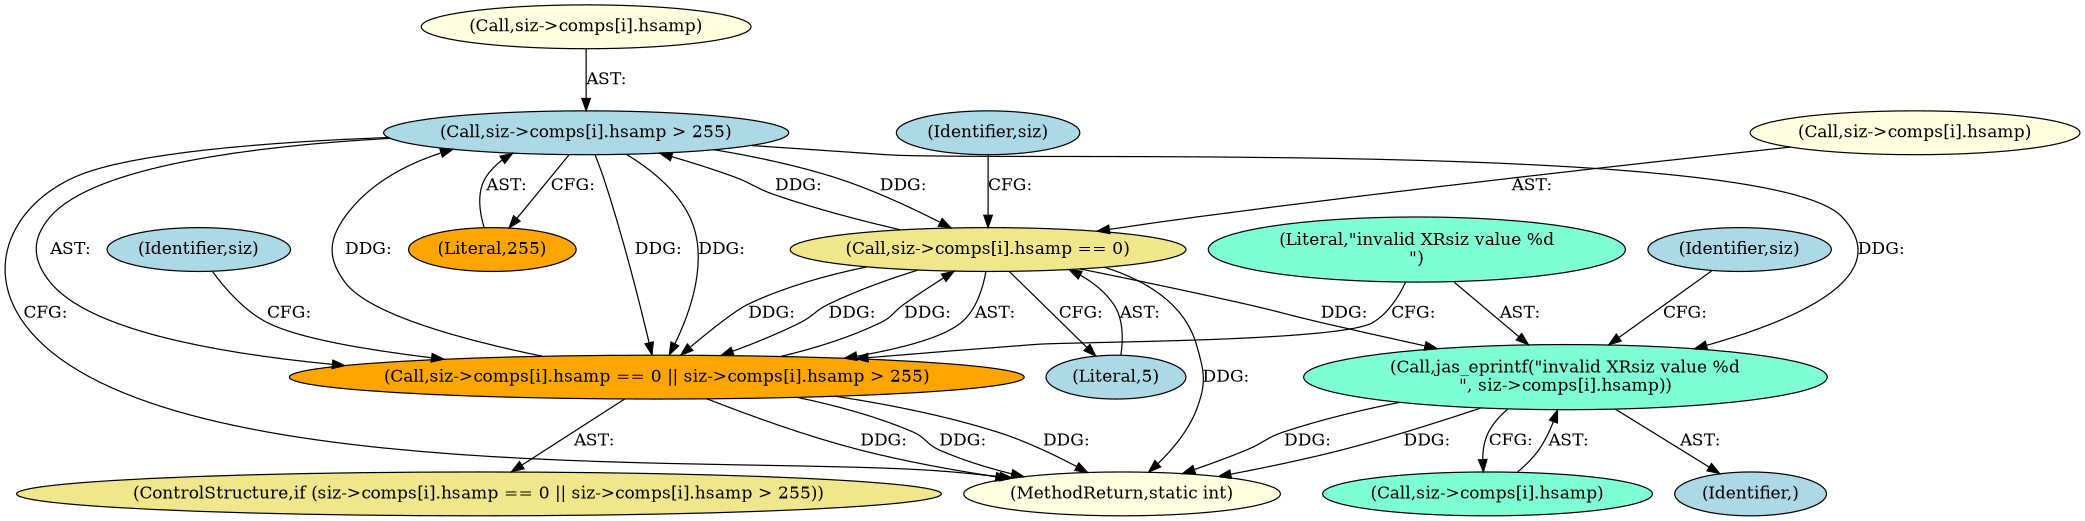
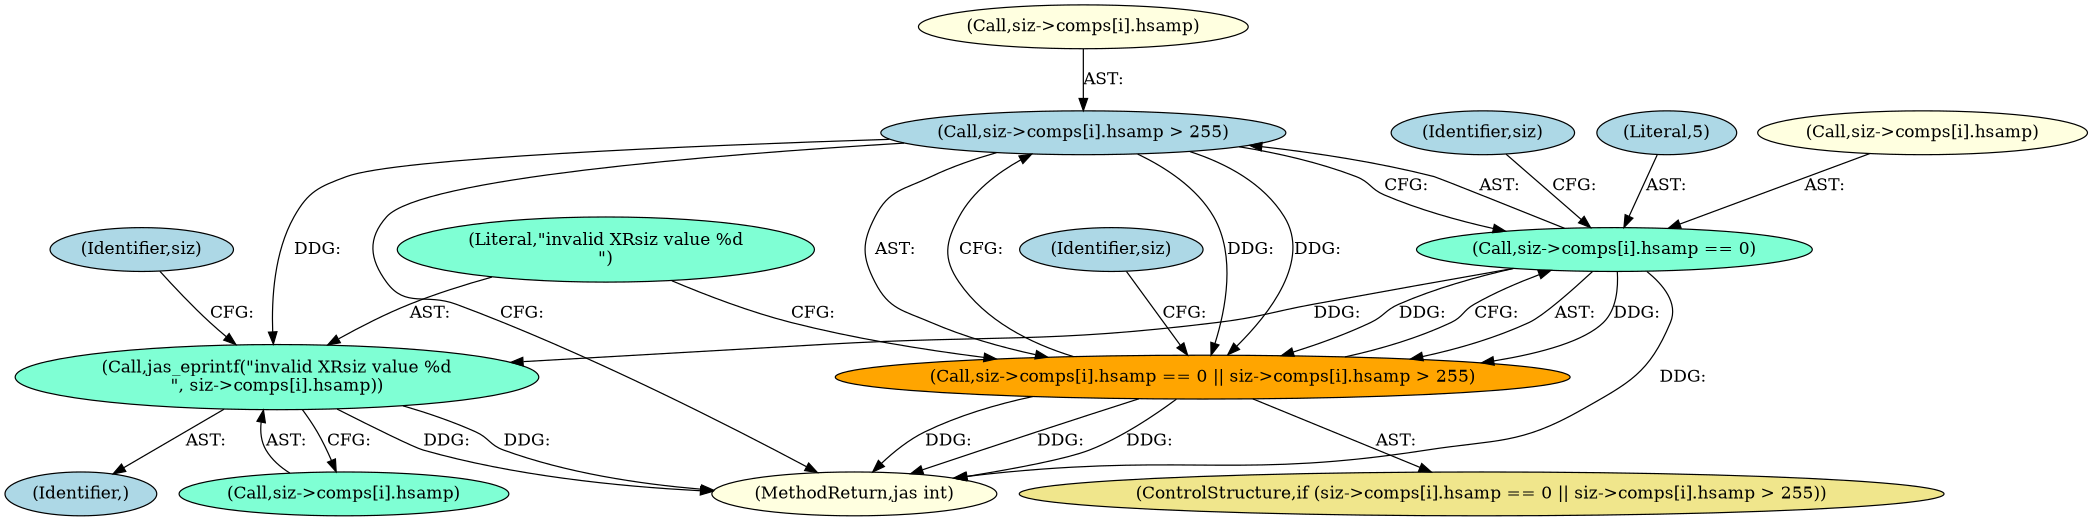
edge "(Call,siz->comps[i].hsamp == 0)" -> "(Call,siz->comps[i].hsamp > 255)": label "DDG: " -> "AST: "
edge "(Call,siz->comps[i].hsamp > 255)" -> "(Call,siz->comps[i].hsamp == 0)": label "DDG: " -> "CFG: "
edge "(Call,siz->comps[i].hsamp == 0 || siz->comps[i].hsamp > 255)" -> "(Call,siz->comps[i].hsamp > 255)": label "DDG: " -> "CFG: "
node "(Literal,255)": removed
node "(Call,siz->comps[i].hsamp == 0)": fillcolor khaki -> aquamarine
edge "(Call,siz->comps[i].hsamp == 0)" -> "(Literal,5)": removed, label "CFG:"
edge "(Call,siz->comps[i].hsamp == 0 || siz->comps[i].hsamp > 255)" -> "(Call,siz->comps[i].hsamp == 0)": label "DDG: " -> "CFG: "
node "(MethodReturn,static int)": label "(MethodReturn,static int)" -> "(MethodReturn,jas int)"
